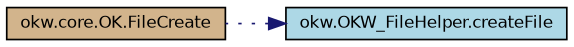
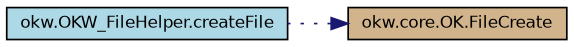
edge "okw.core.OK.FileCreate" -> "okw.OKW_FileHelper.createFile": reversed
